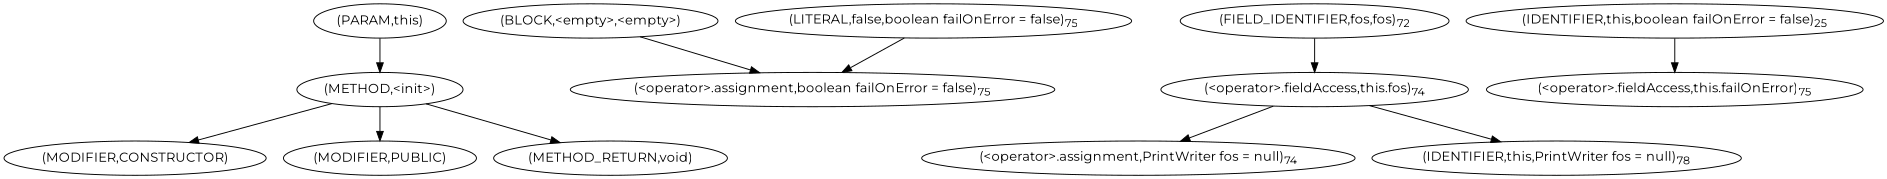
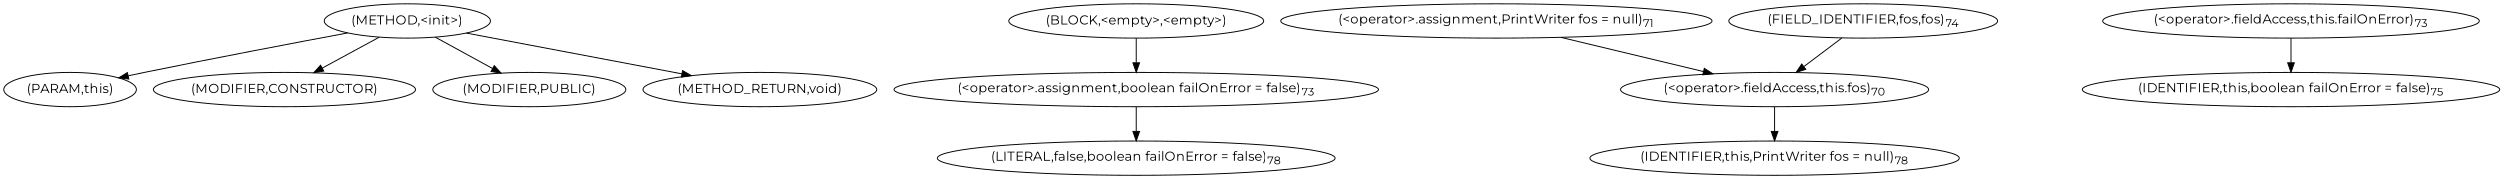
node "(LITERAL,false,boolean failOnError = false)": text "75" -> "78"
node "(FIELD_IDENTIFIER,fos,fos)": text "72" -> "74"
node "(IDENTIFIER,this,boolean failOnError = false)": text "25" -> "75"
edge "(PARAM,this)" -> "(METHOD,<init>)": reversed
edge "(IDENTIFIER,this,boolean failOnError = false)" -> "(<operator>.fieldAccess,this.failOnError)": reversed
edge "(LITERAL,false,boolean failOnError = false)" -> "(<operator>.assignment,boolean failOnError = false)": reversed
node "(<operator>.assignment,boolean failOnError = false)": text "75" -> "73"
node "(<operator>.fieldAccess,this.fos)": text "74" -> "70"
node "(<operator>.fieldAccess,this.failOnError)": text "75" -> "73"
edge "(<operator>.fieldAccess,this.fos)" -> "(<operator>.assignment,PrintWriter fos = null)": reversed
node "(<operator>.assignment,PrintWriter fos = null)": text "74" -> "71"
